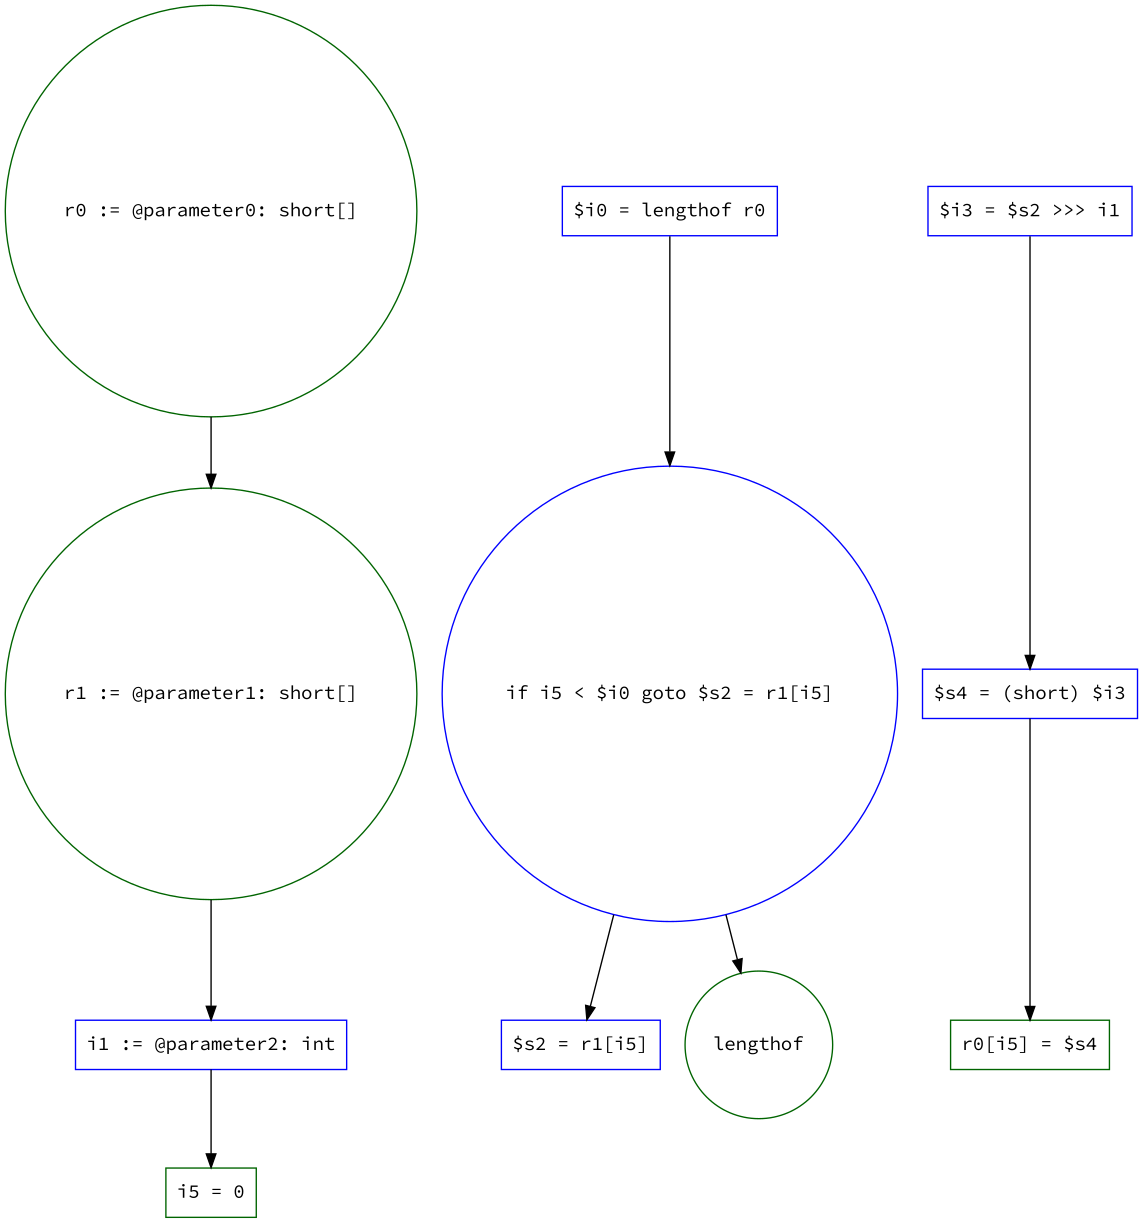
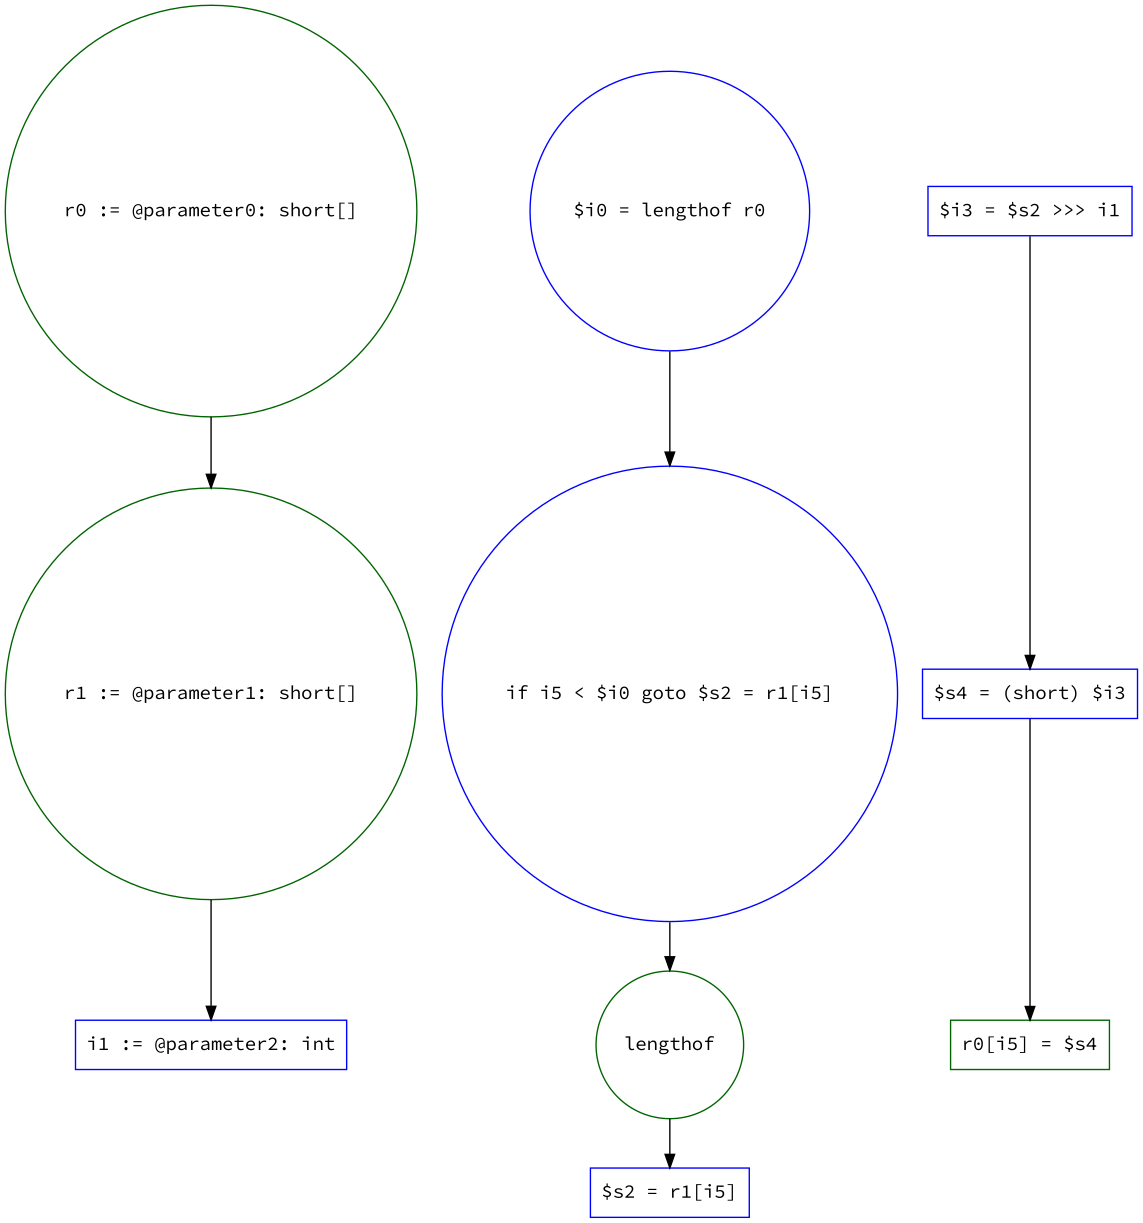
node "$i0 = lengthof r0": shape box -> circle
edge "if i5 < $i0 goto $s2 = r1[i5]" -> "$s2 = r1[i5]": now "lengthof" -> "$s2 = r1[i5]"
node "i5 = 0": removed
